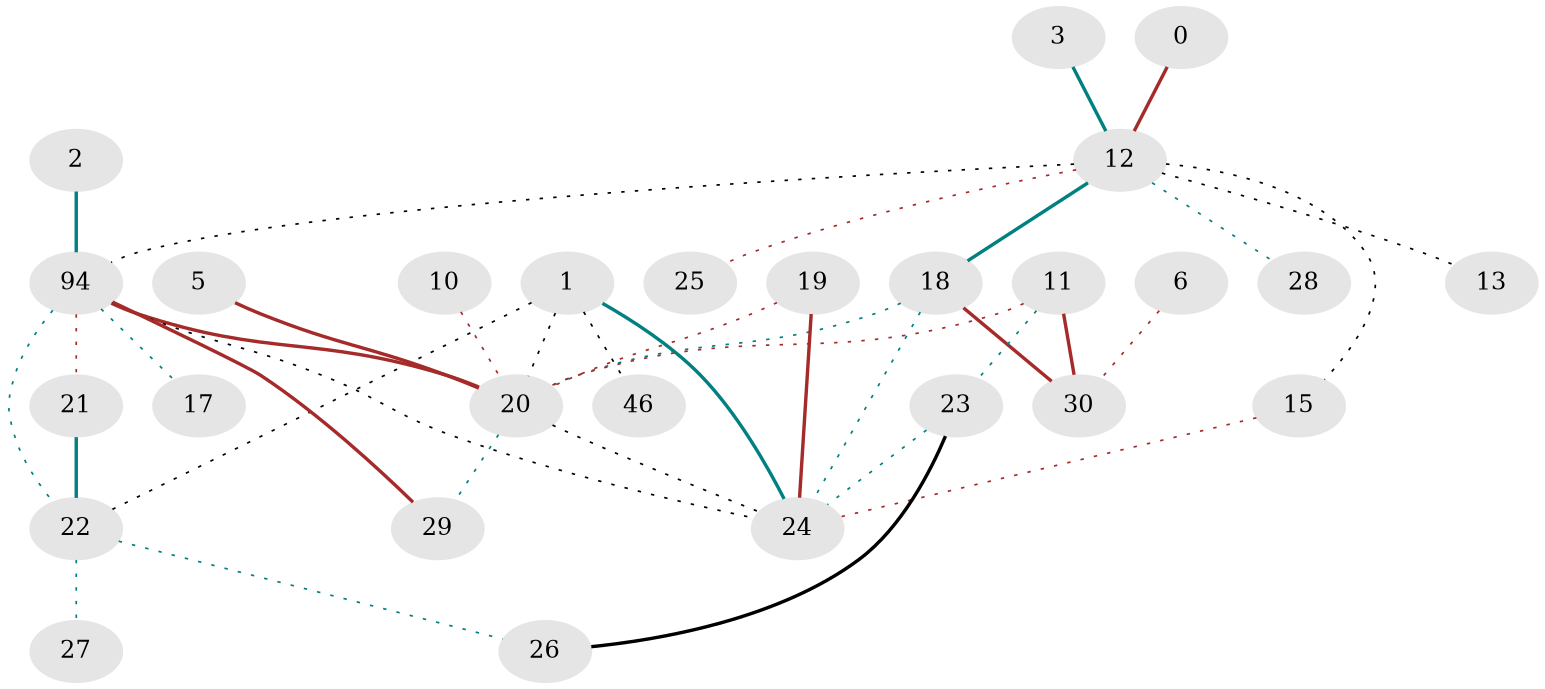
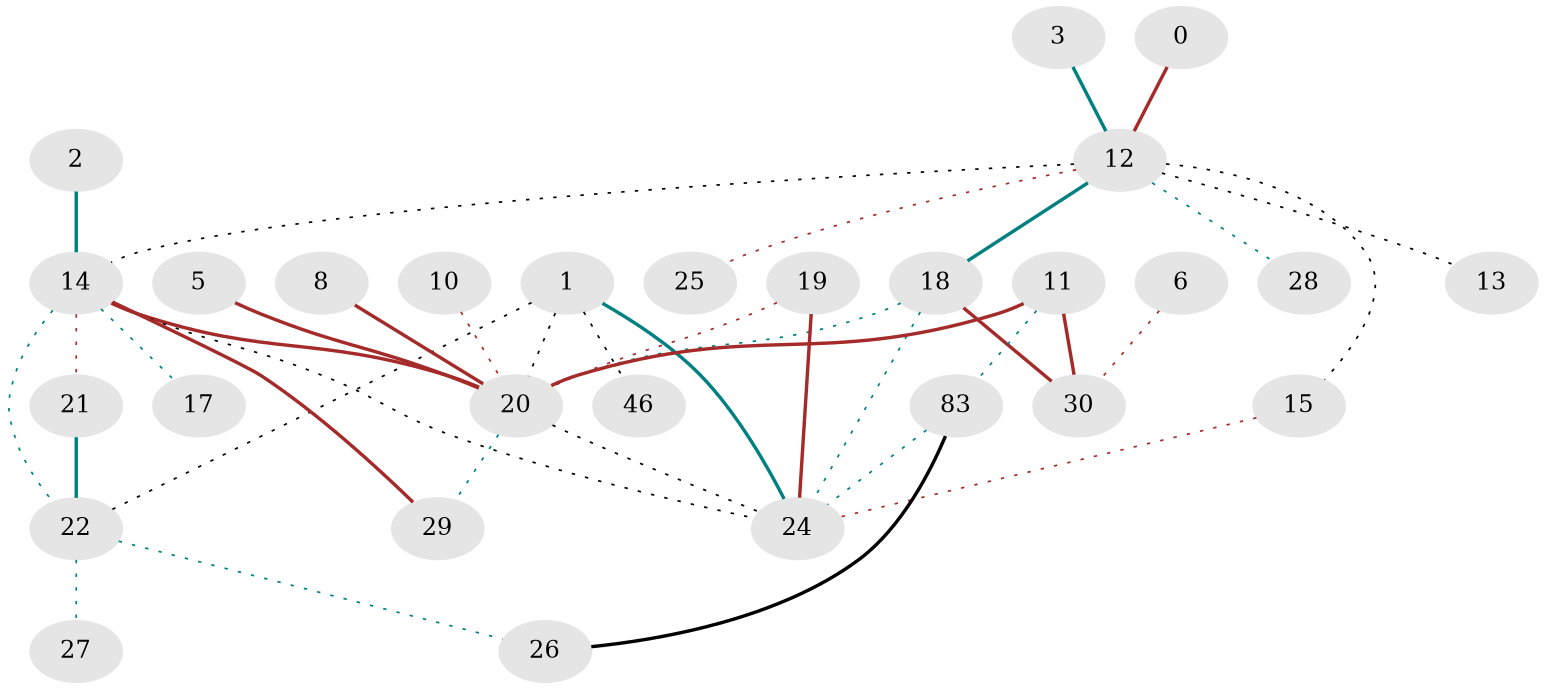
node "94": label "94" -> "14"
node "8": added
edge "11" -- "20": style dotted -> bold
node "23": label "23" -> "83"
